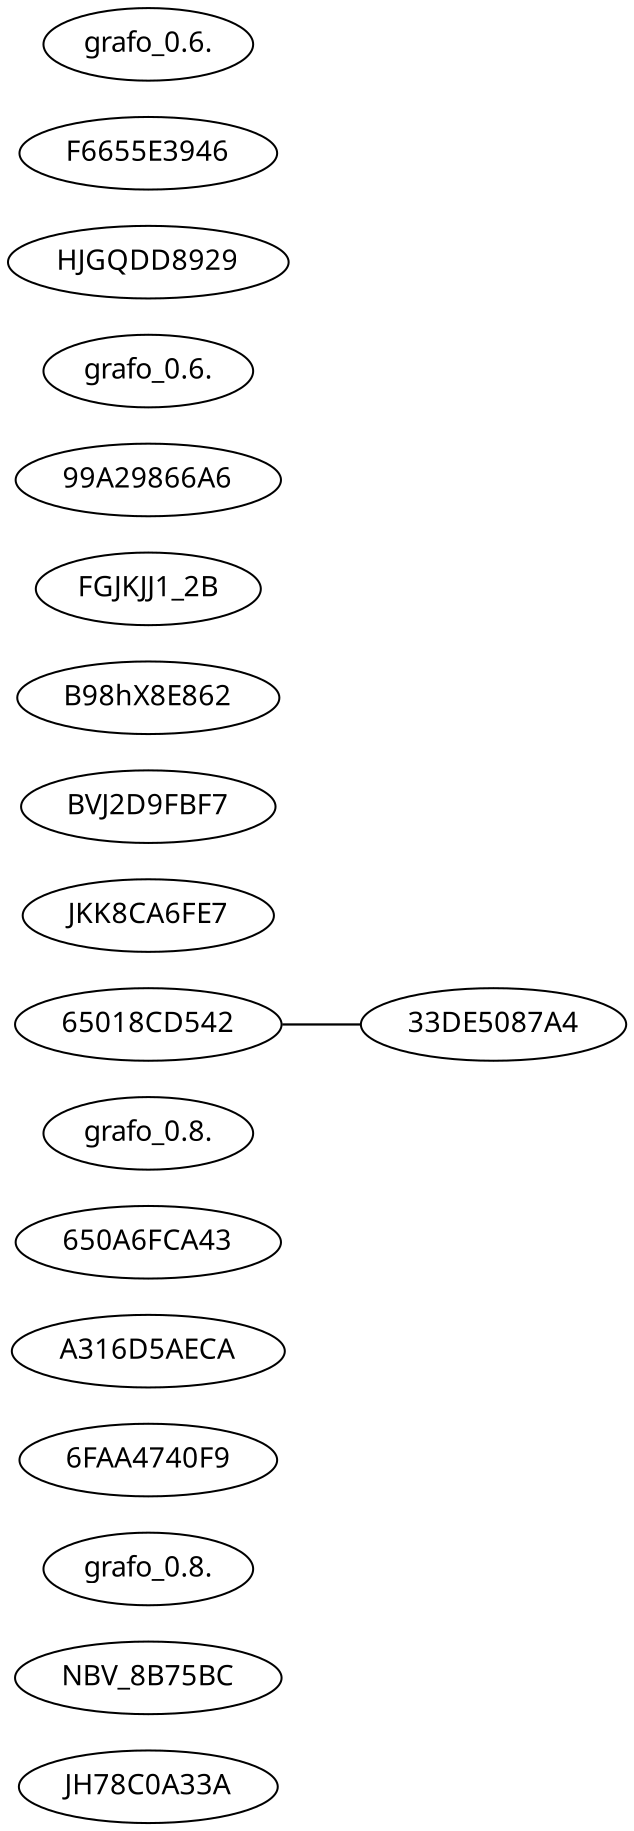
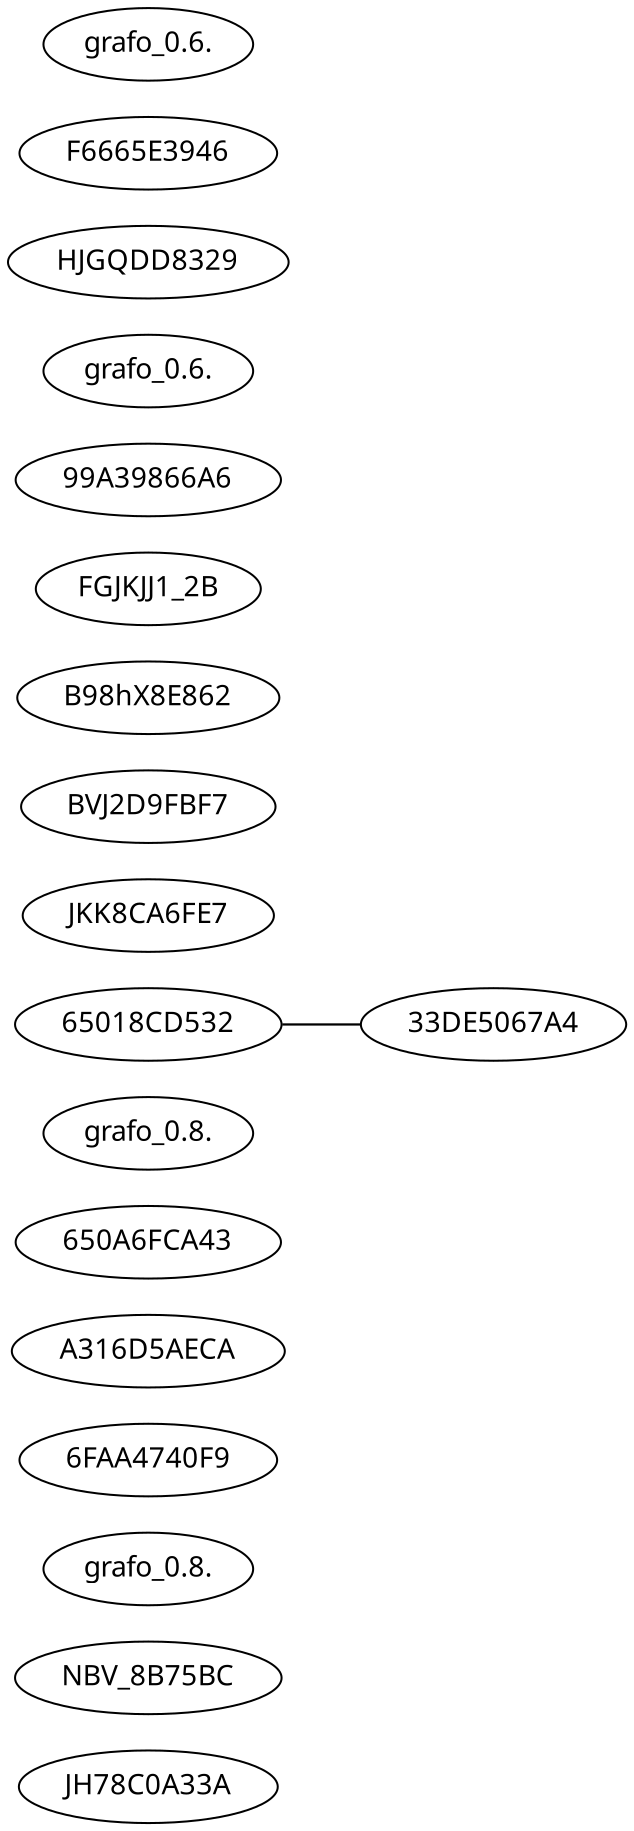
node "F6655E3946": label "F6655E3946" -> "F6665E3946"
node "HJGQDD8929": label "HJGQDD8929" -> "HJGQDD8329"
node "99A29866A6": label "99A29866A6" -> "99A39866A6"
node "65018CD542": label "65018CD542" -> "65018CD532"
node "33DE5087A4": label "33DE5087A4" -> "33DE5067A4"
